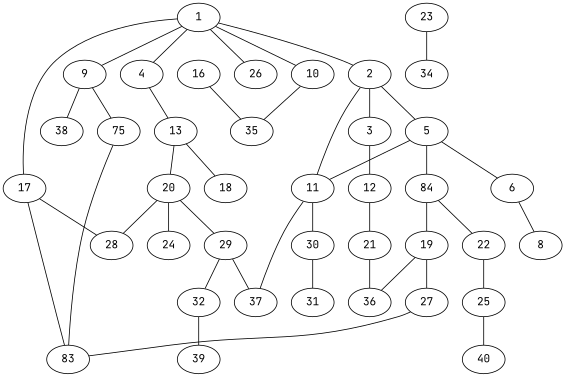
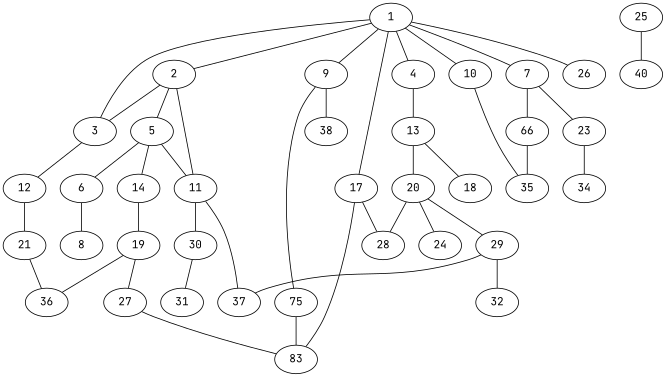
edge "1" -- "3": added
node "16": label "16" -> "66"
node "7": added
node "84": label "84" -> "14"
node "22": removed
node "39": removed
